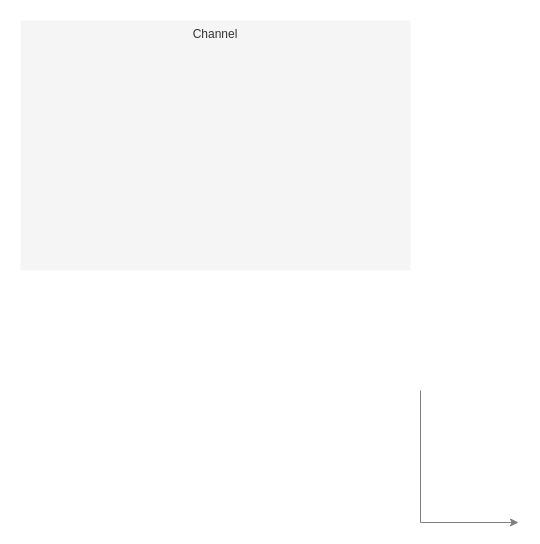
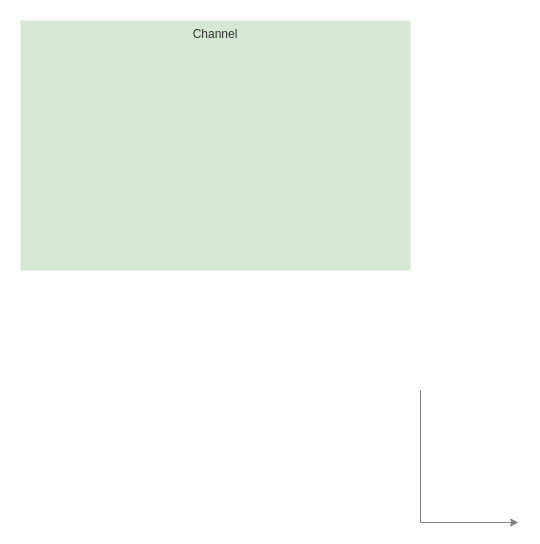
node "Channel": fillcolor #f5f5f5 -> #d5e8d4
